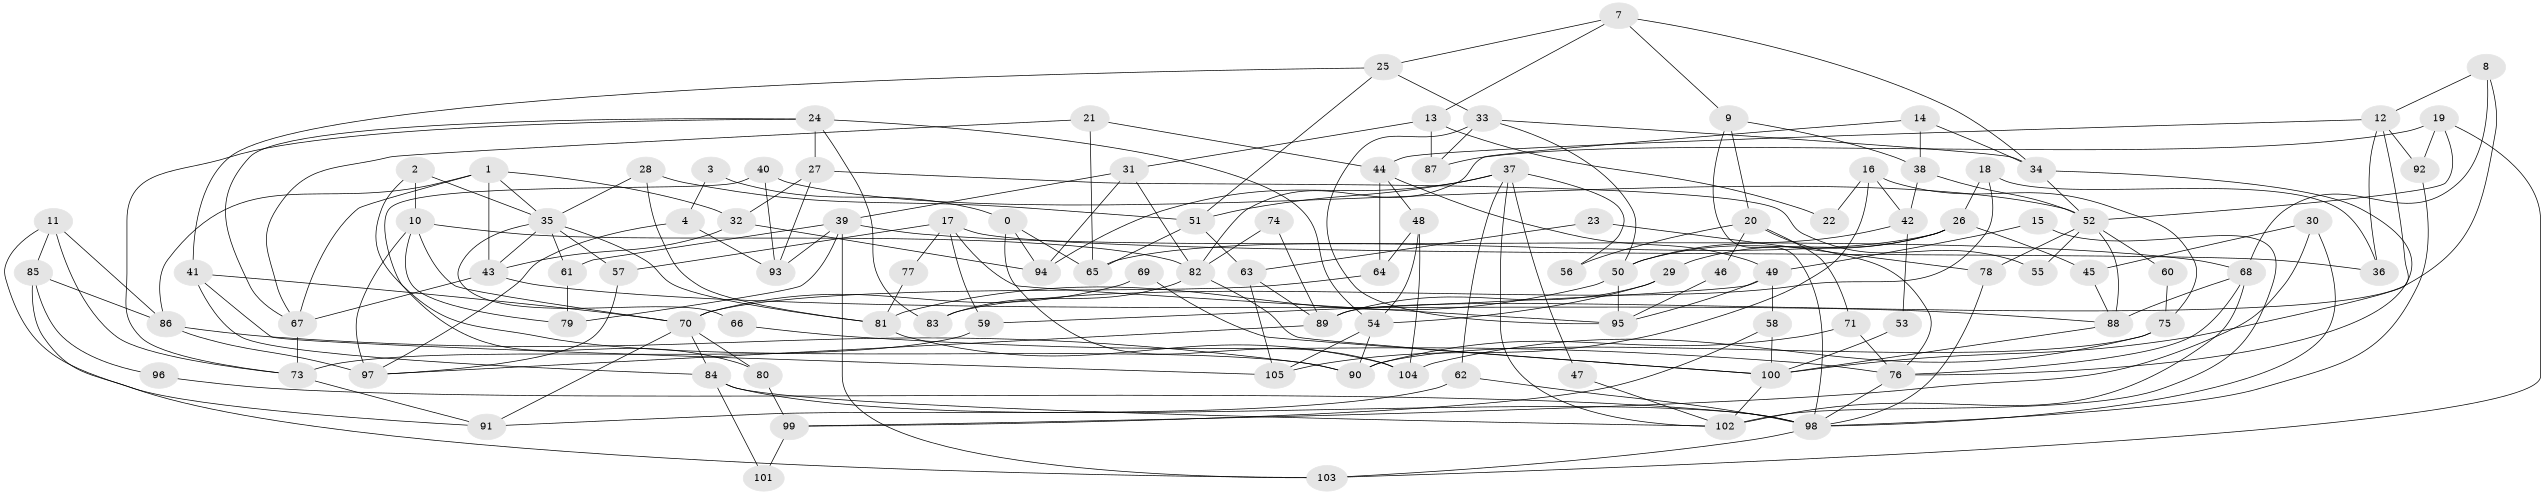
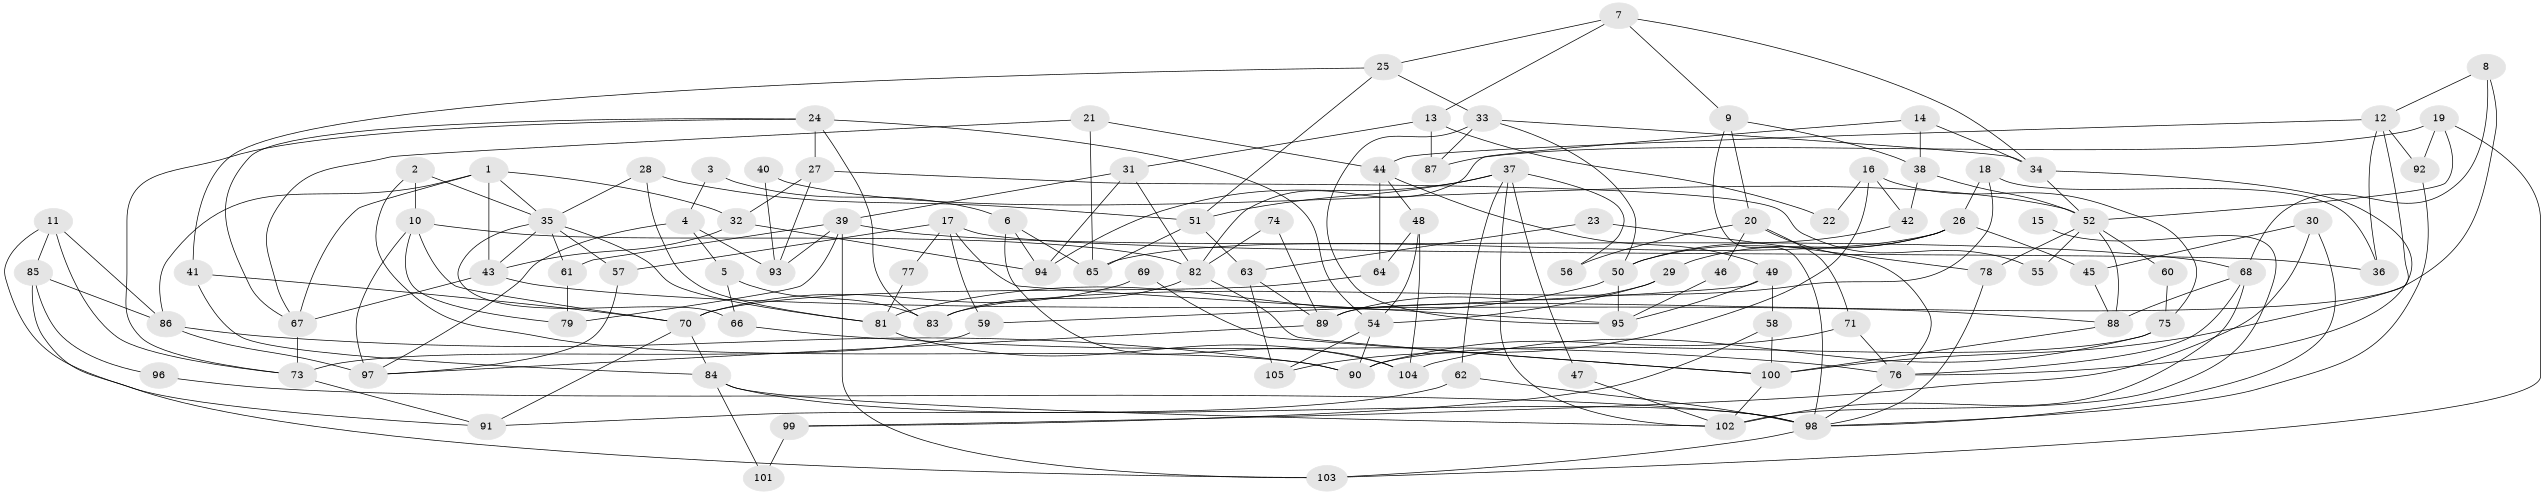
node "0": label "0" -> "6"
edge "15" -- "49": removed
node "5": added
node "53": removed
edge "41" -- "105": removed
node "80": removed
